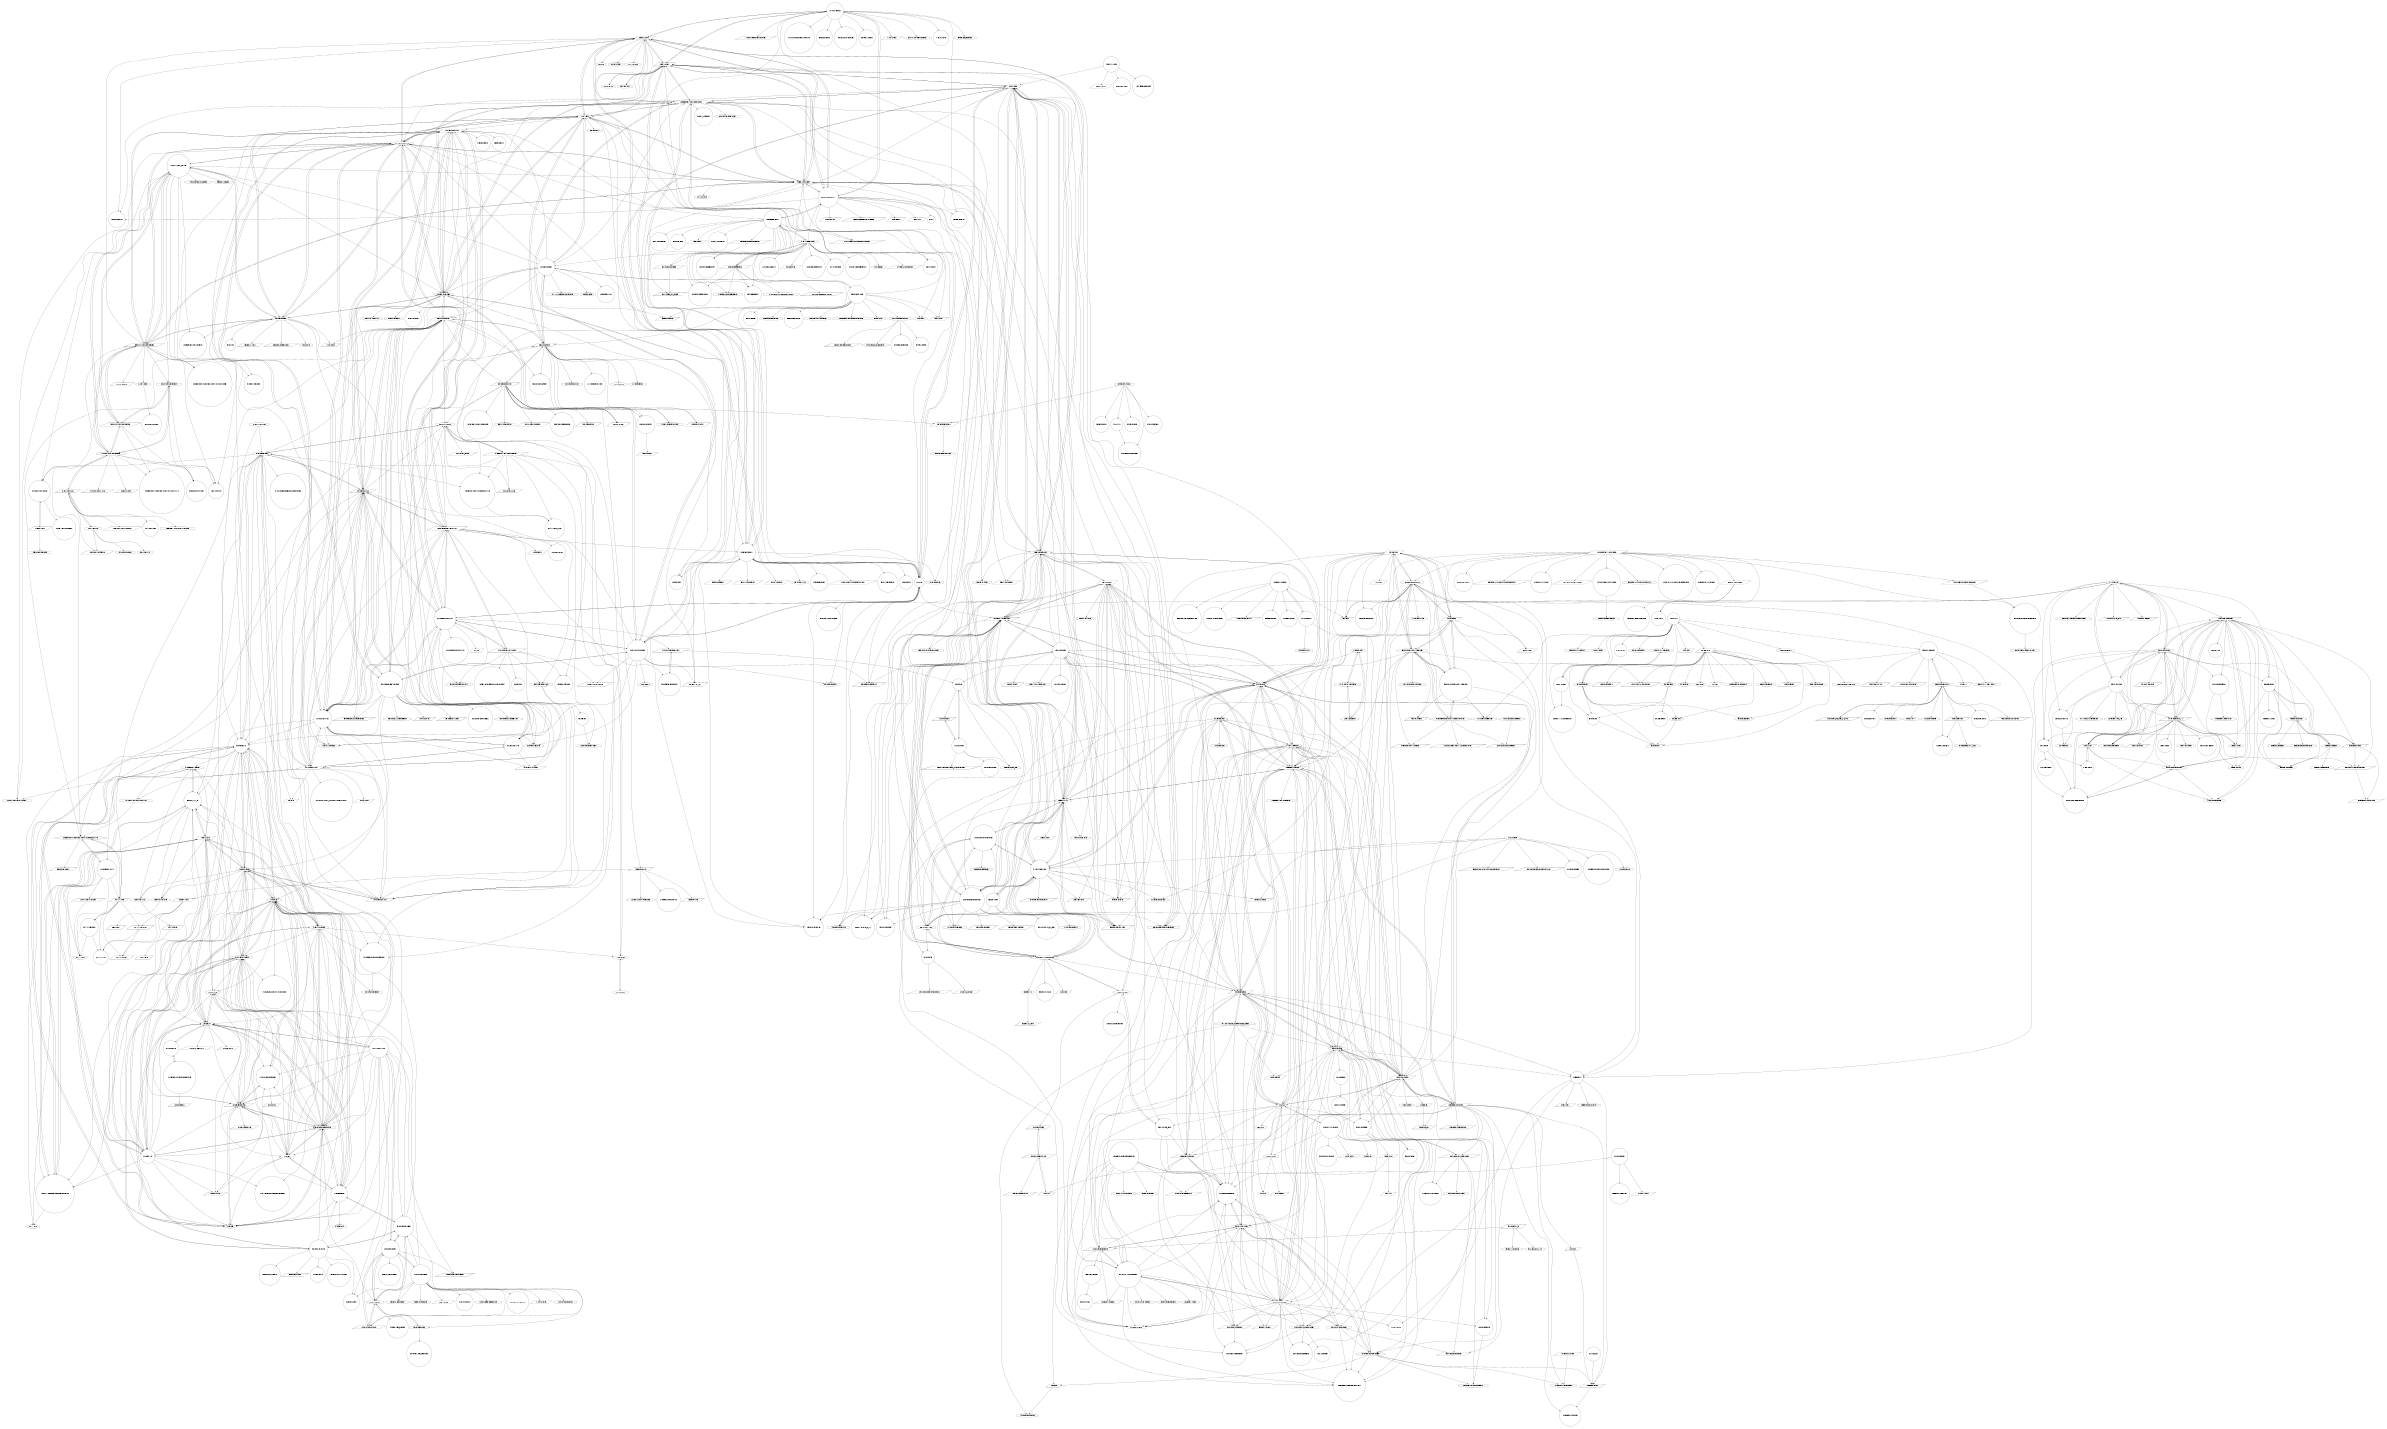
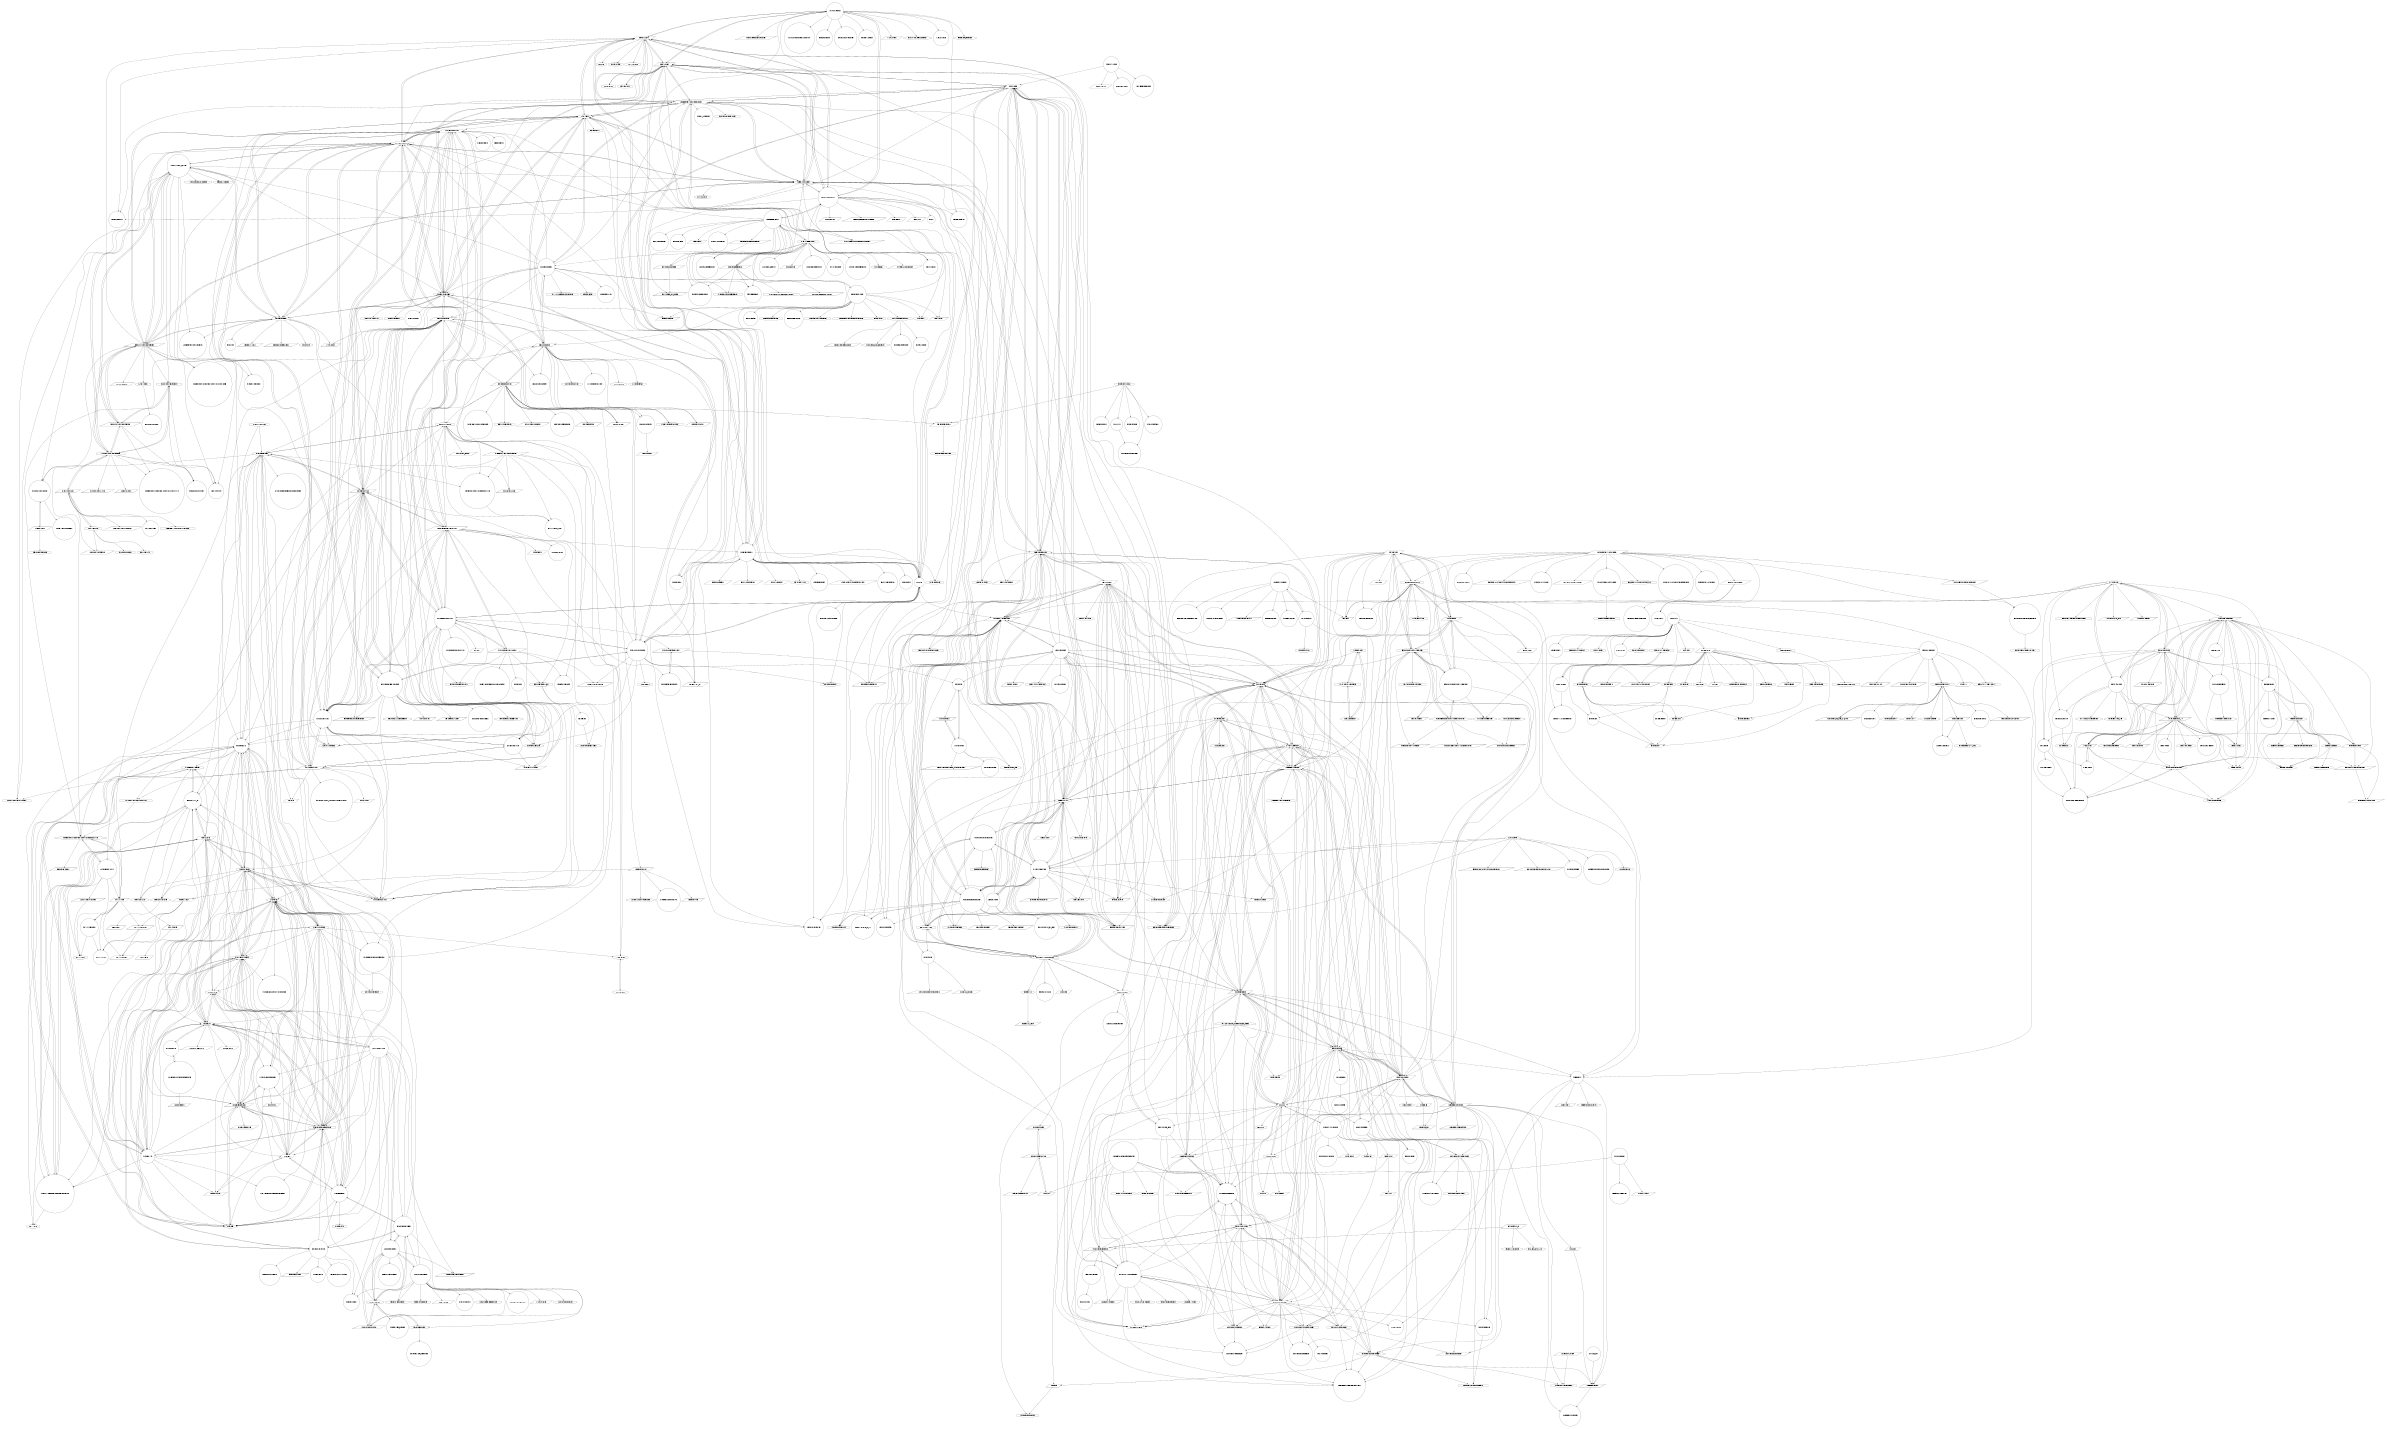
node "mcanterb/JRGSS": added
